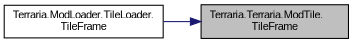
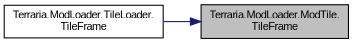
node "Terraria.Terraria.ModTile. TileFrame": label "Terraria.Terraria.ModTile. TileFrame" -> "Terraria.ModLoader.ModTile. TileFrame"
